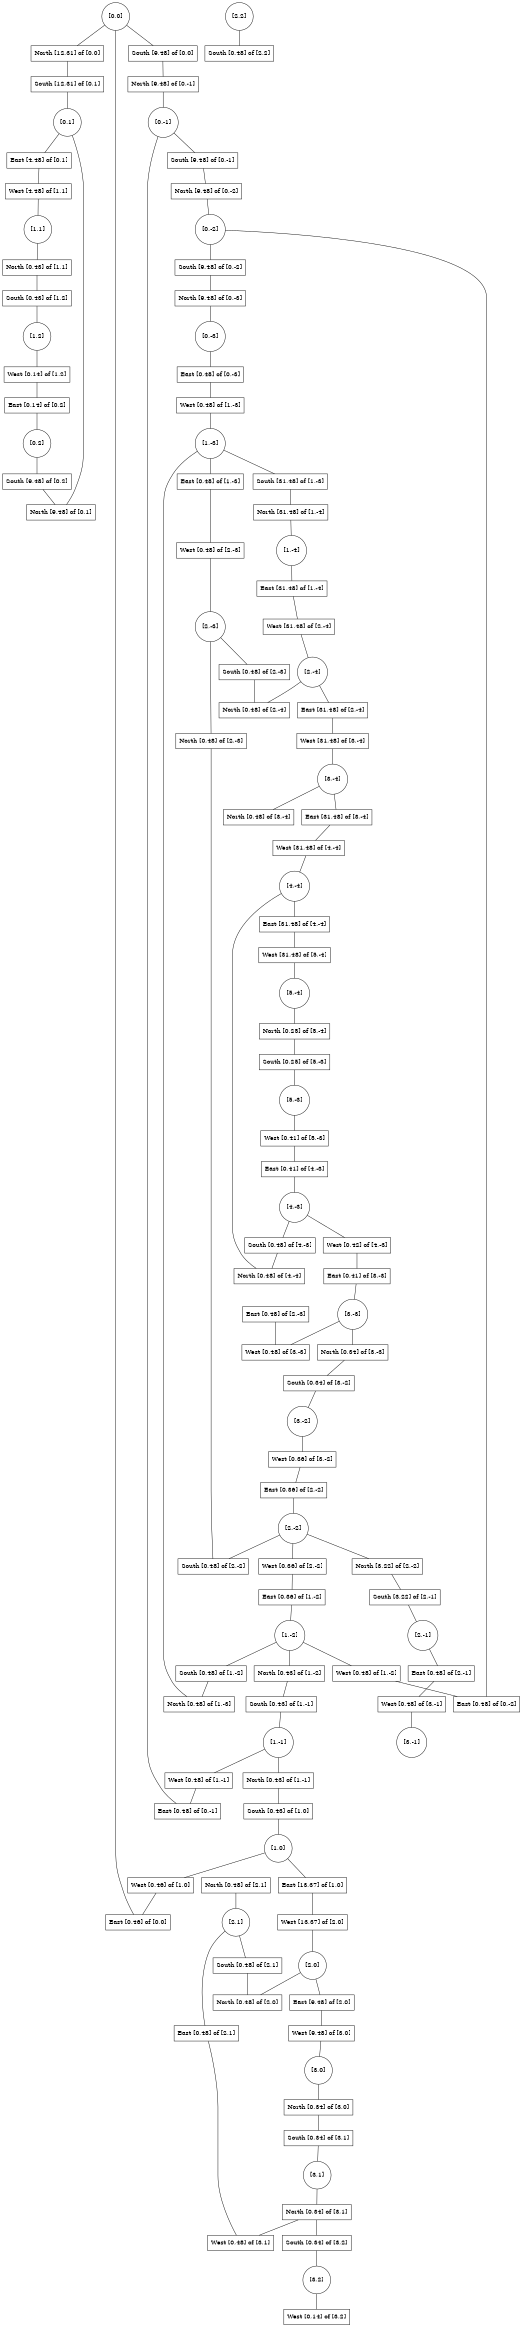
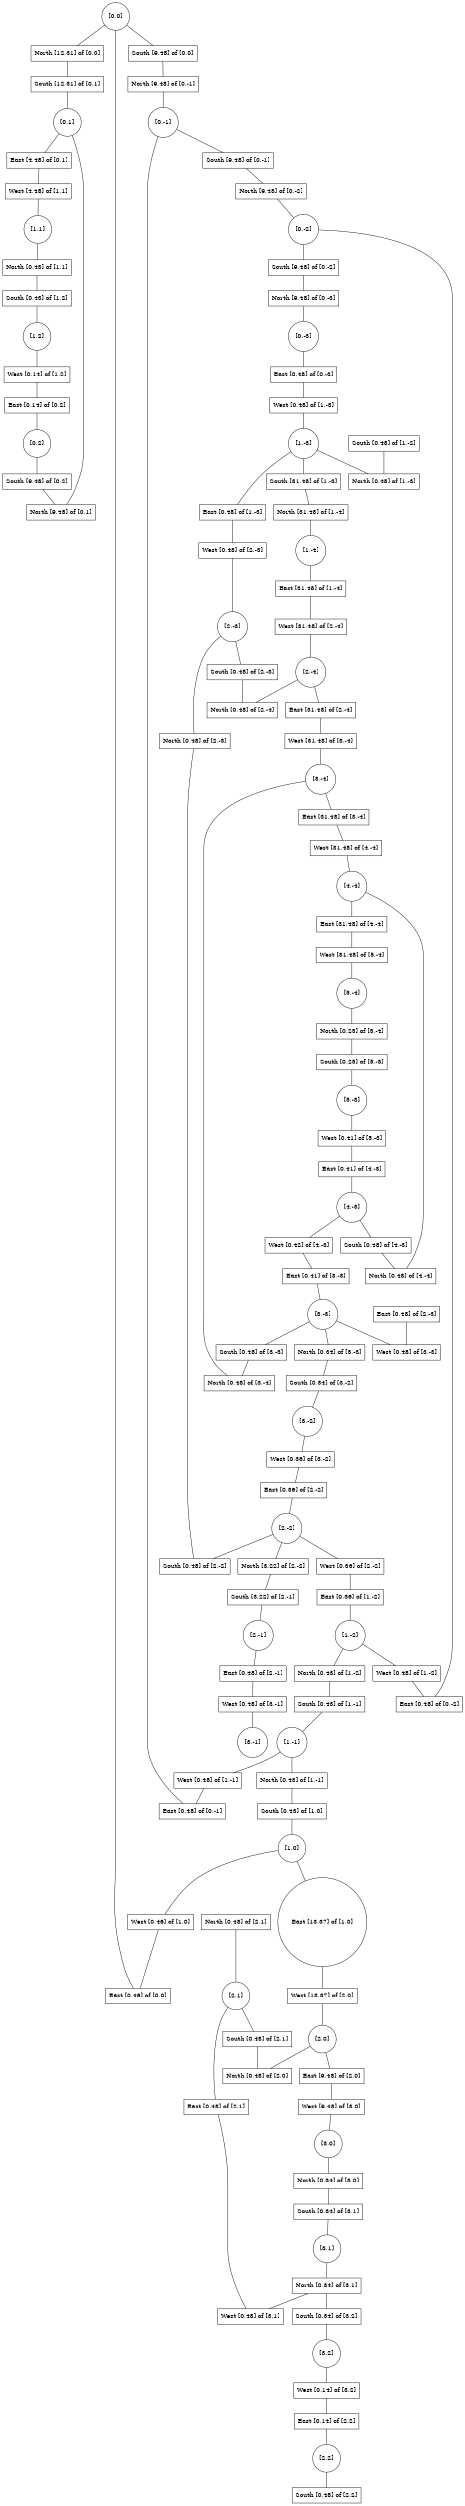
node "South [0,48] of [3,-3]": added
edge "[1,-2]" -- "South [0,48] of [1,-2]": removed
node "East [13,37] of [1,0]": shape box -> circle
node "East [0,14] of [2,2]": added
